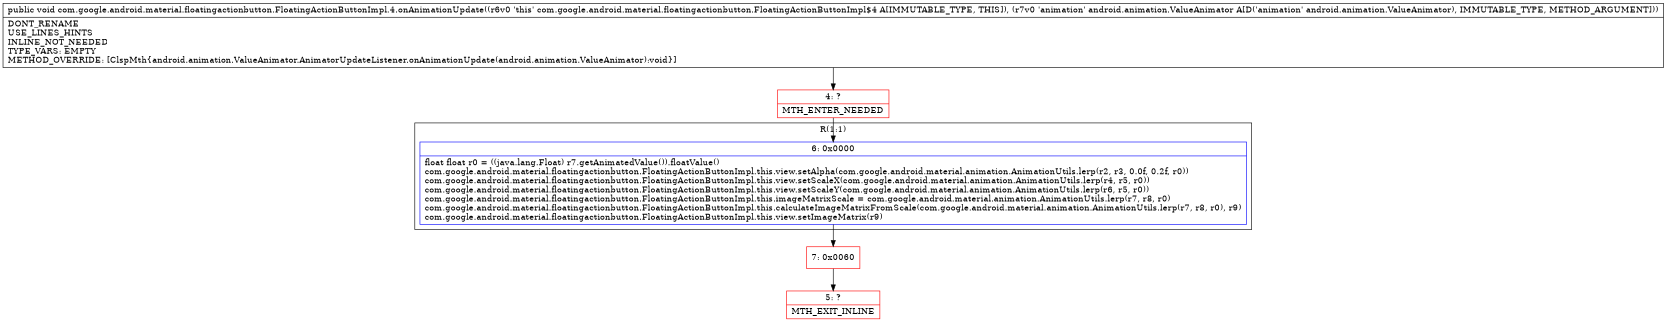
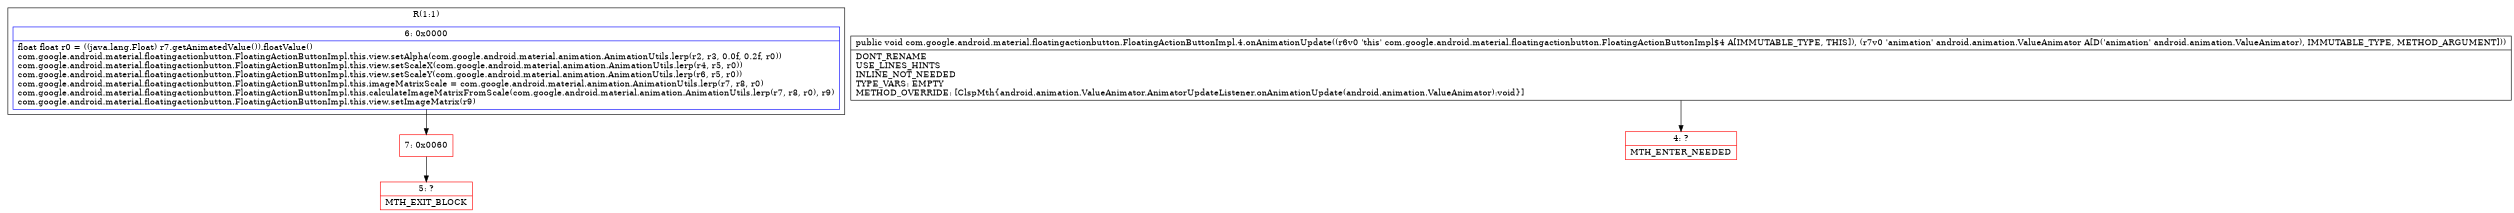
edge "4: ?" -> "6: 0x0000": removed
node "5: ?": text "MTH_EXIT_INLINE" -> "MTH_EXIT_BLOCK"
